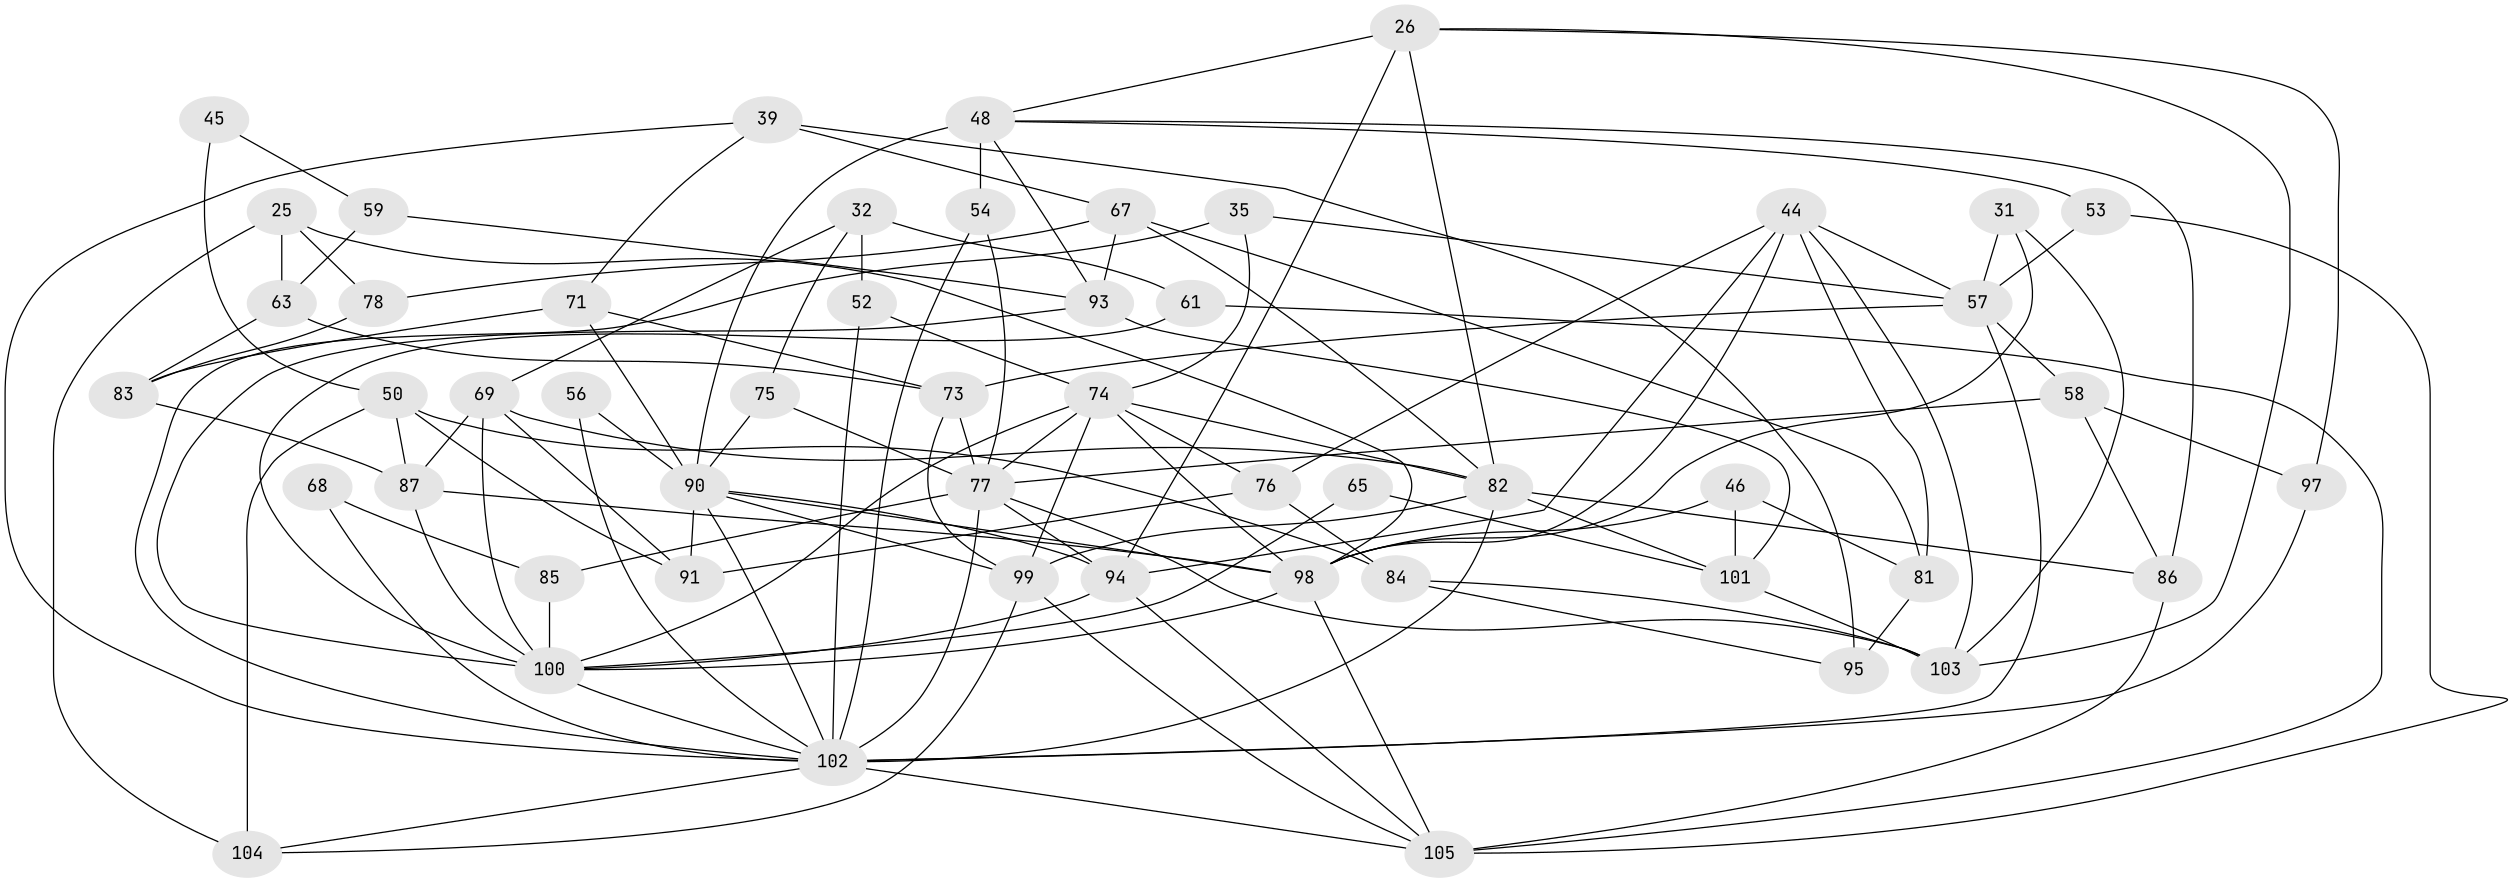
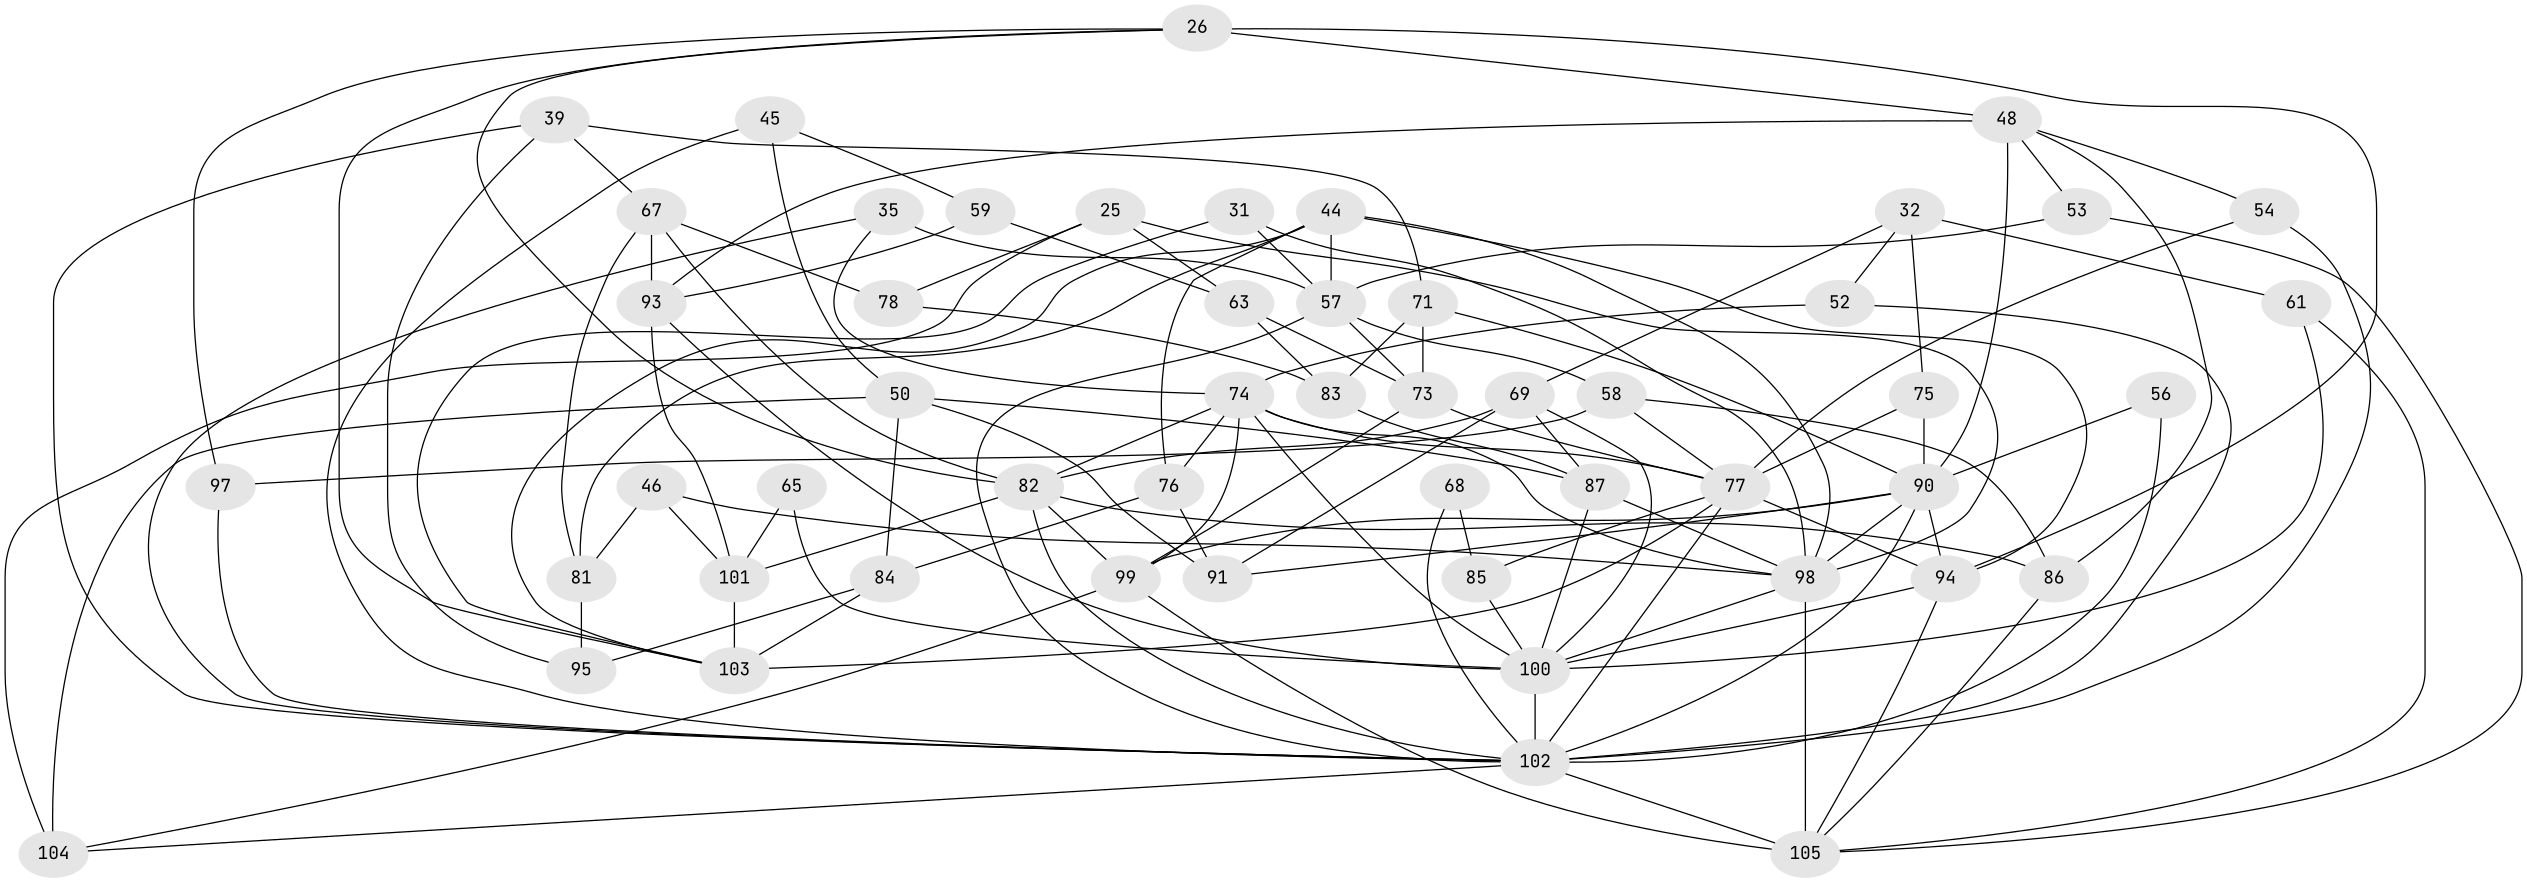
edge "45" -- "102": added
